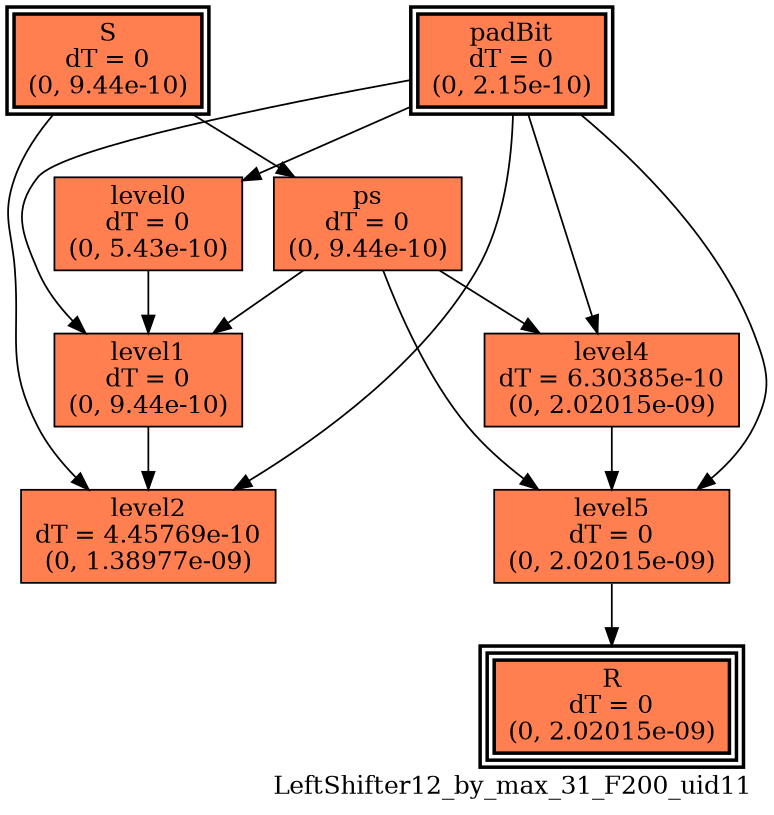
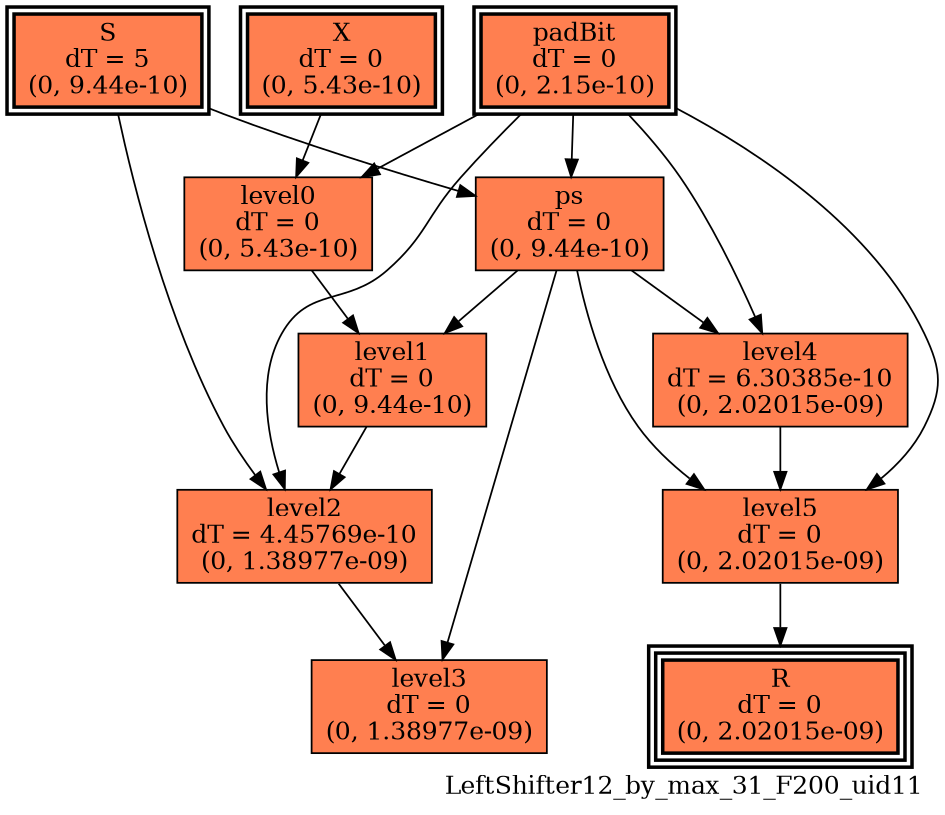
node "S dT = 0 (0, 9.44e-10)": label "S dT = 0 (0, 9.44e-10)" -> "S dT = 5 (0, 9.44e-10)"
node "X dT = 0 (0, 5.43e-10)": added
edge "padBit dT = 0 (0, 2.15e-10)" -> "level1 dT = 0 (0, 9.44e-10)": now "padBit dT = 0 (0, 2.15e-10)" -> "ps dT = 0 (0, 9.44e-10)"
node "level3 dT = 0 (0, 1.38977e-09)": added
